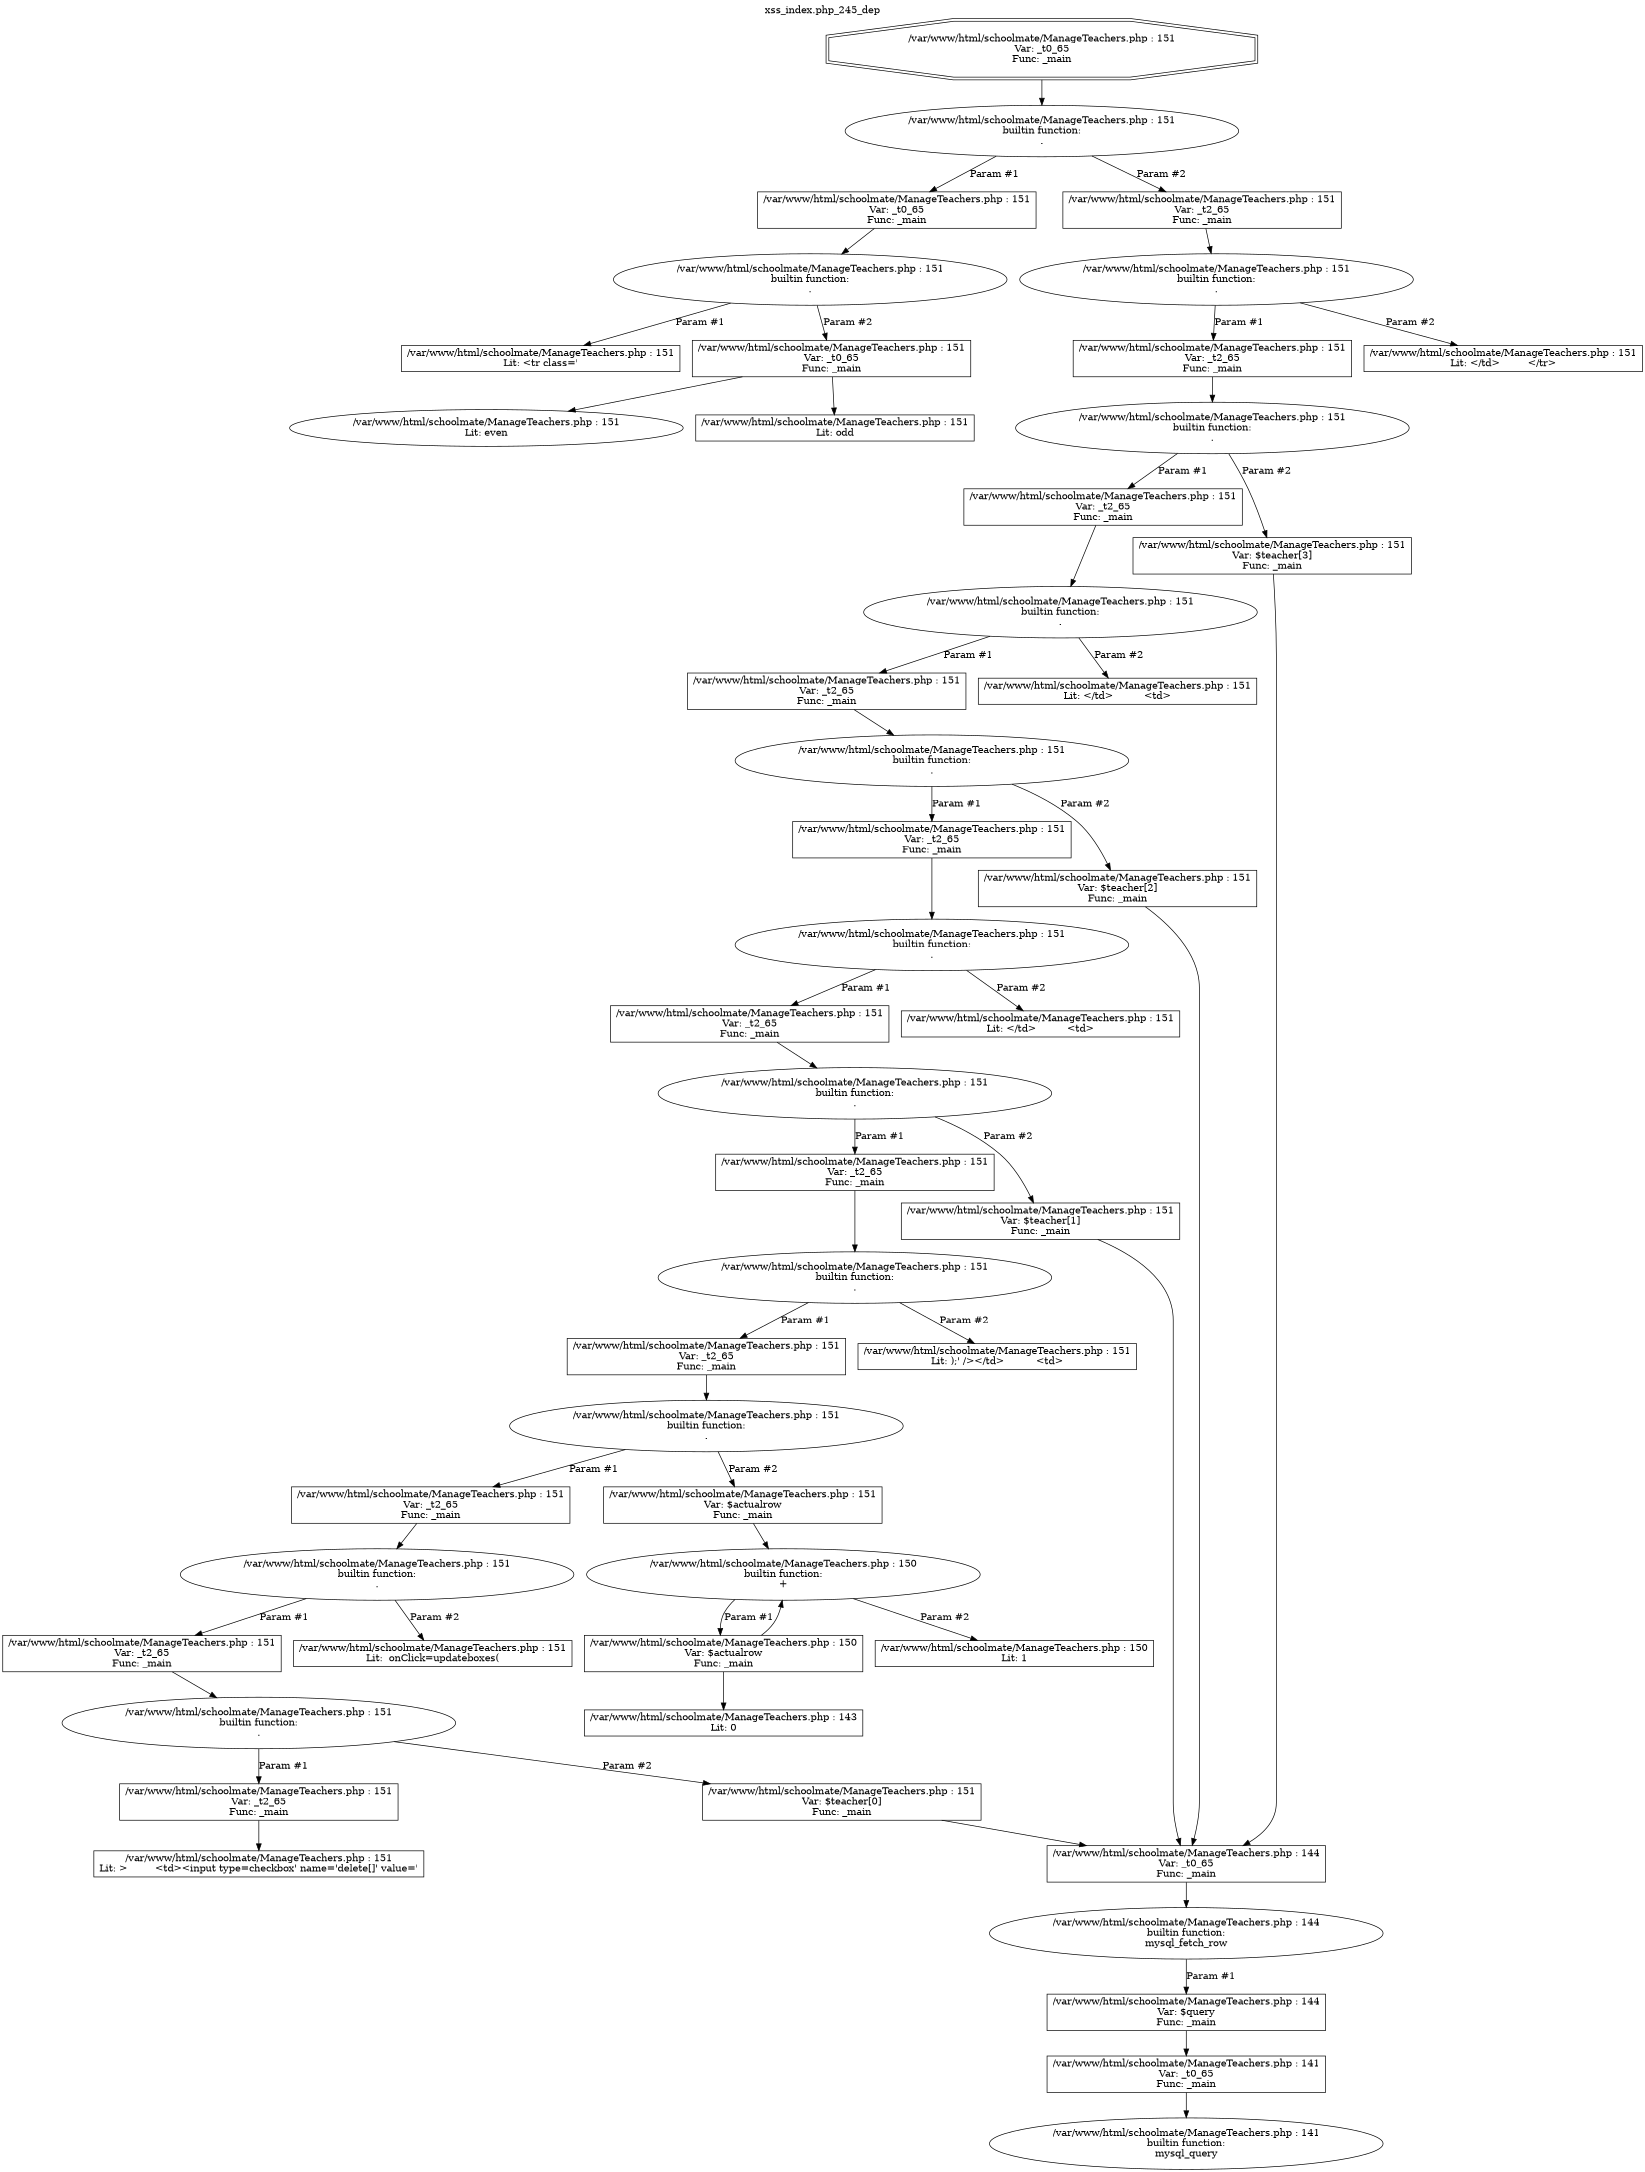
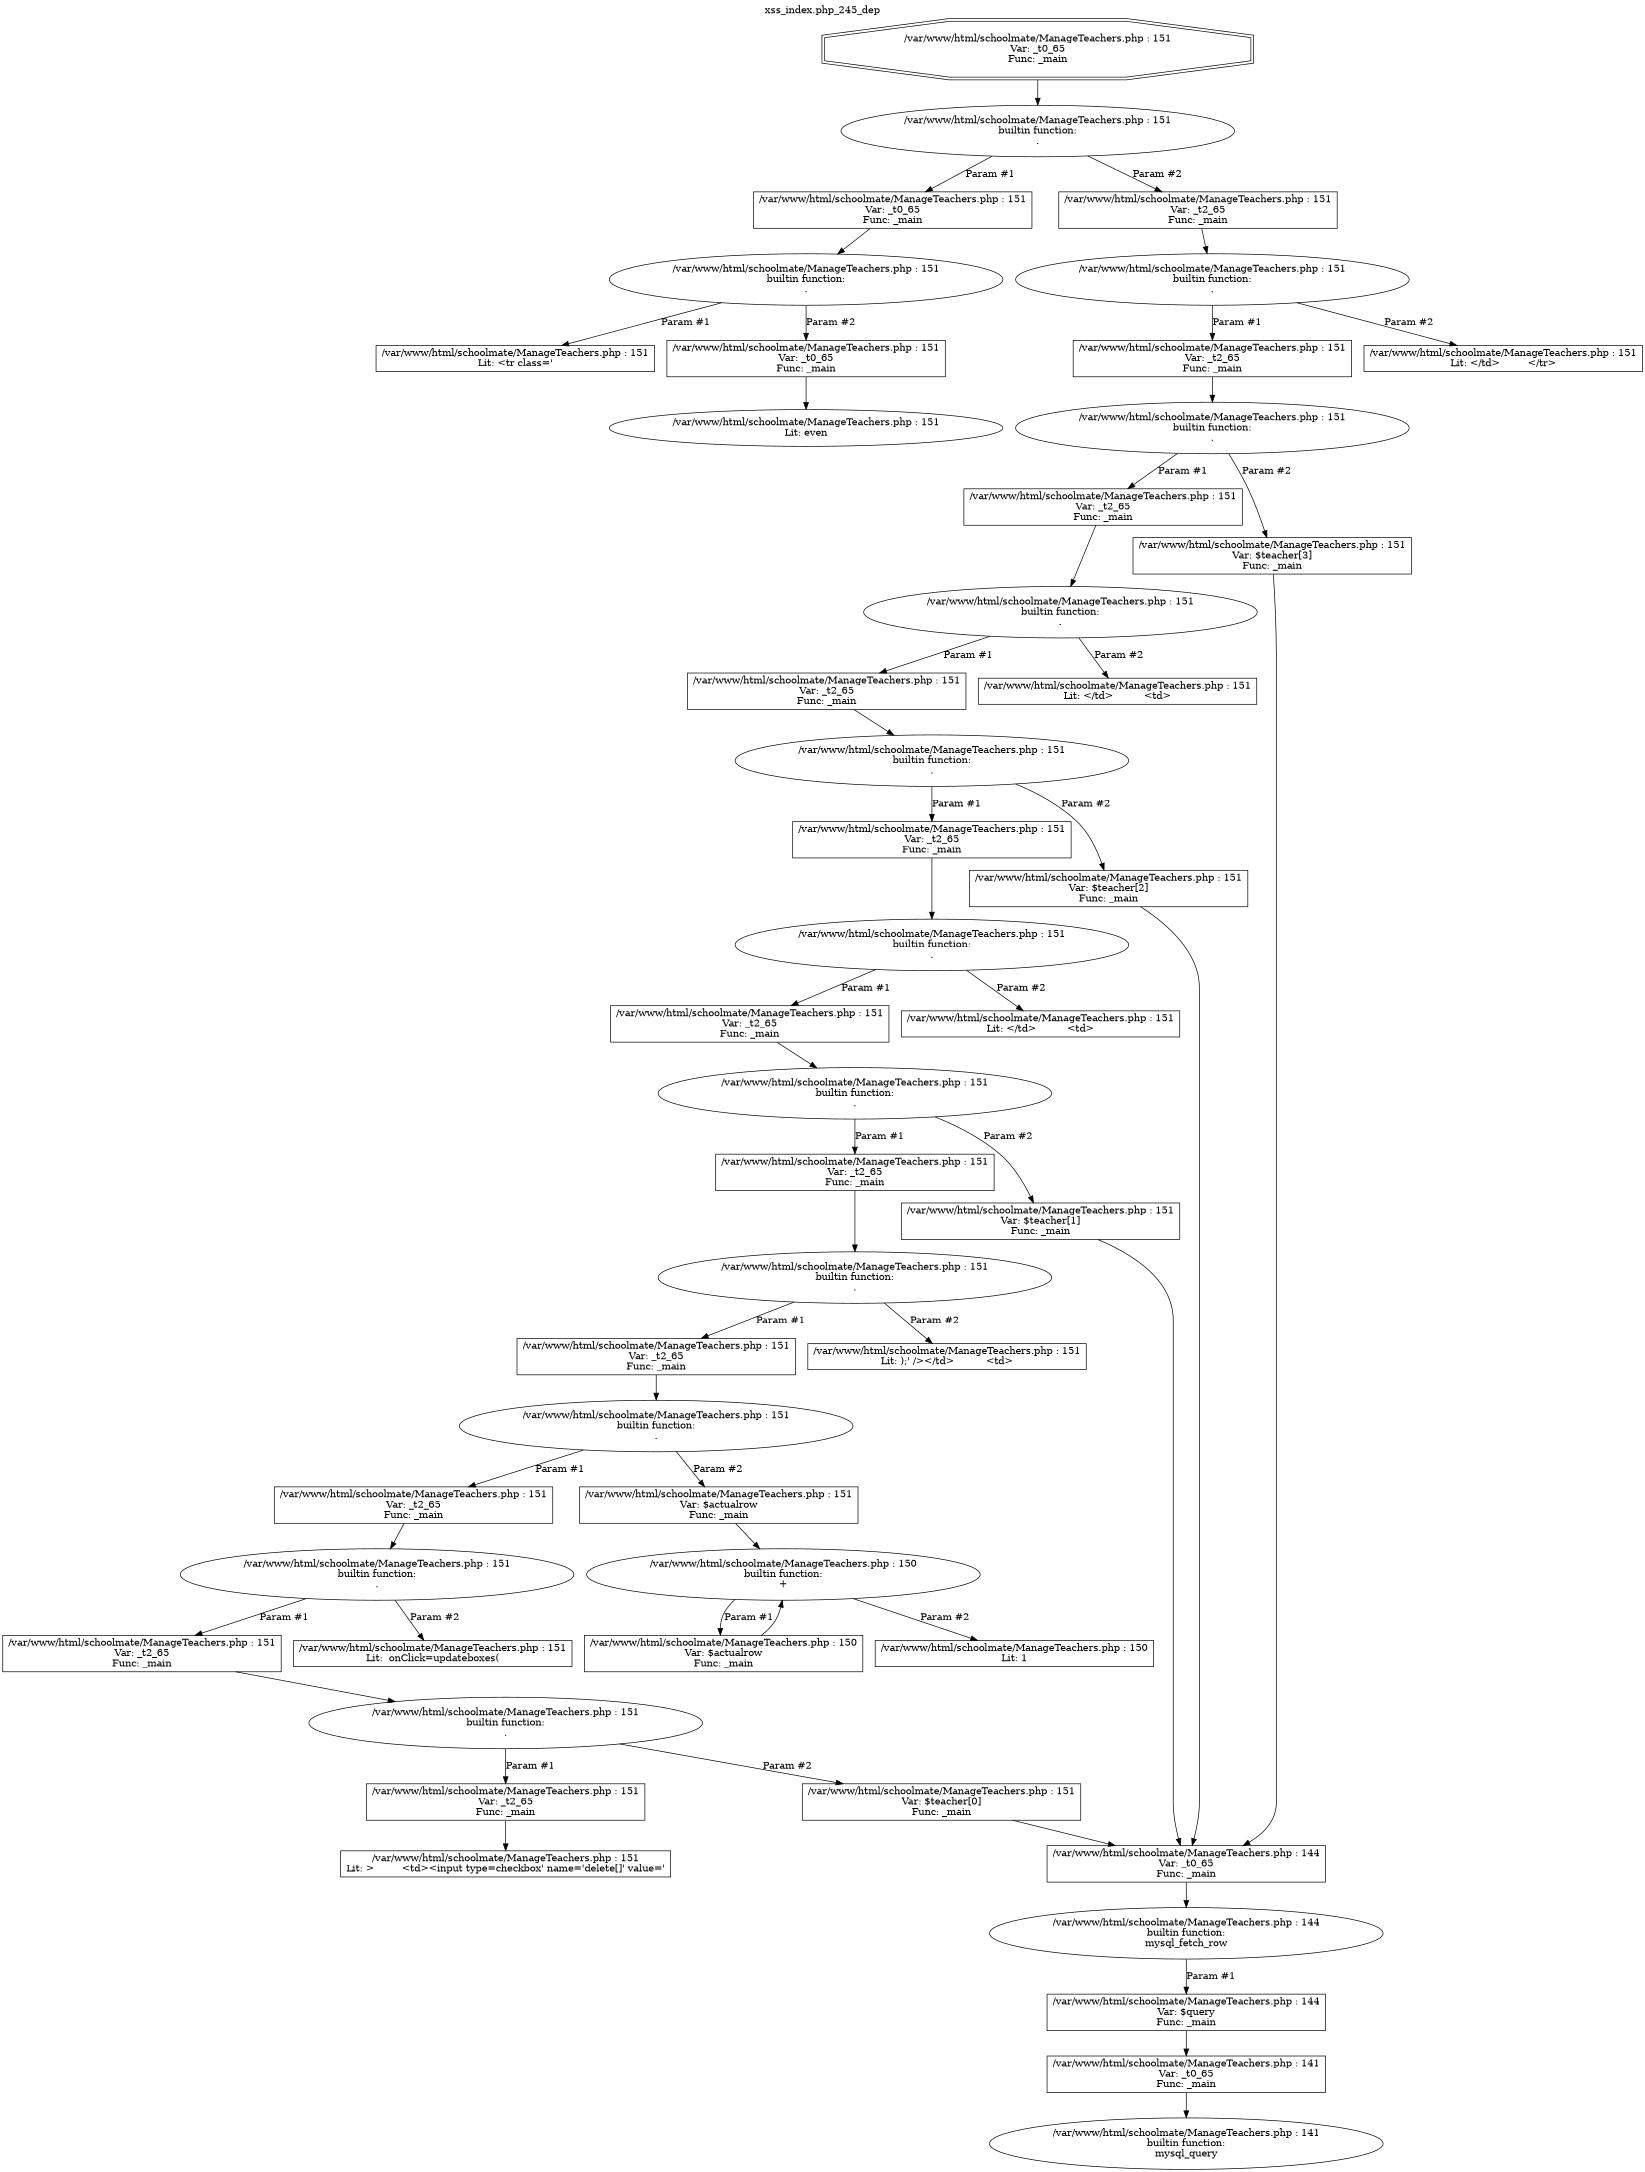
node "/var/www/html/schoolmate/ManageTeachers.php : 151 Lit: odd": removed
node "/var/www/html/schoolmate/ManageTeachers.php : 143 Lit: 0": removed
